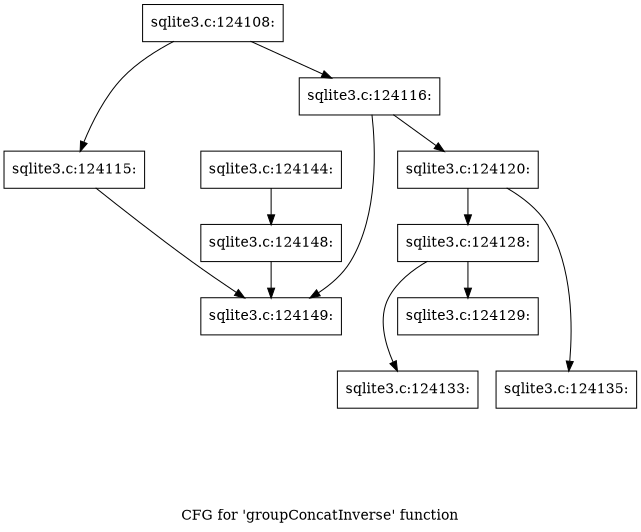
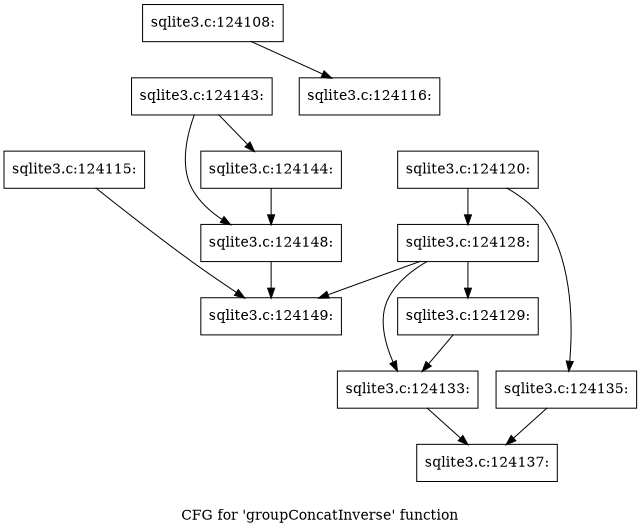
edge "sqlite3.c:124108:" -> "sqlite3.c:124115:": removed
node "sqlite3.c:124143:": added
edge "sqlite3.c:124116:" -> "sqlite3.c:124120:": removed
edge "sqlite3.c:124116:" -> "sqlite3.c:124149:": now "sqlite3.c:124128:" -> "sqlite3.c:124149:"
edge "sqlite3.c:124129:" -> "sqlite3.c:124133:": added
node "sqlite3.c:124137:": added
